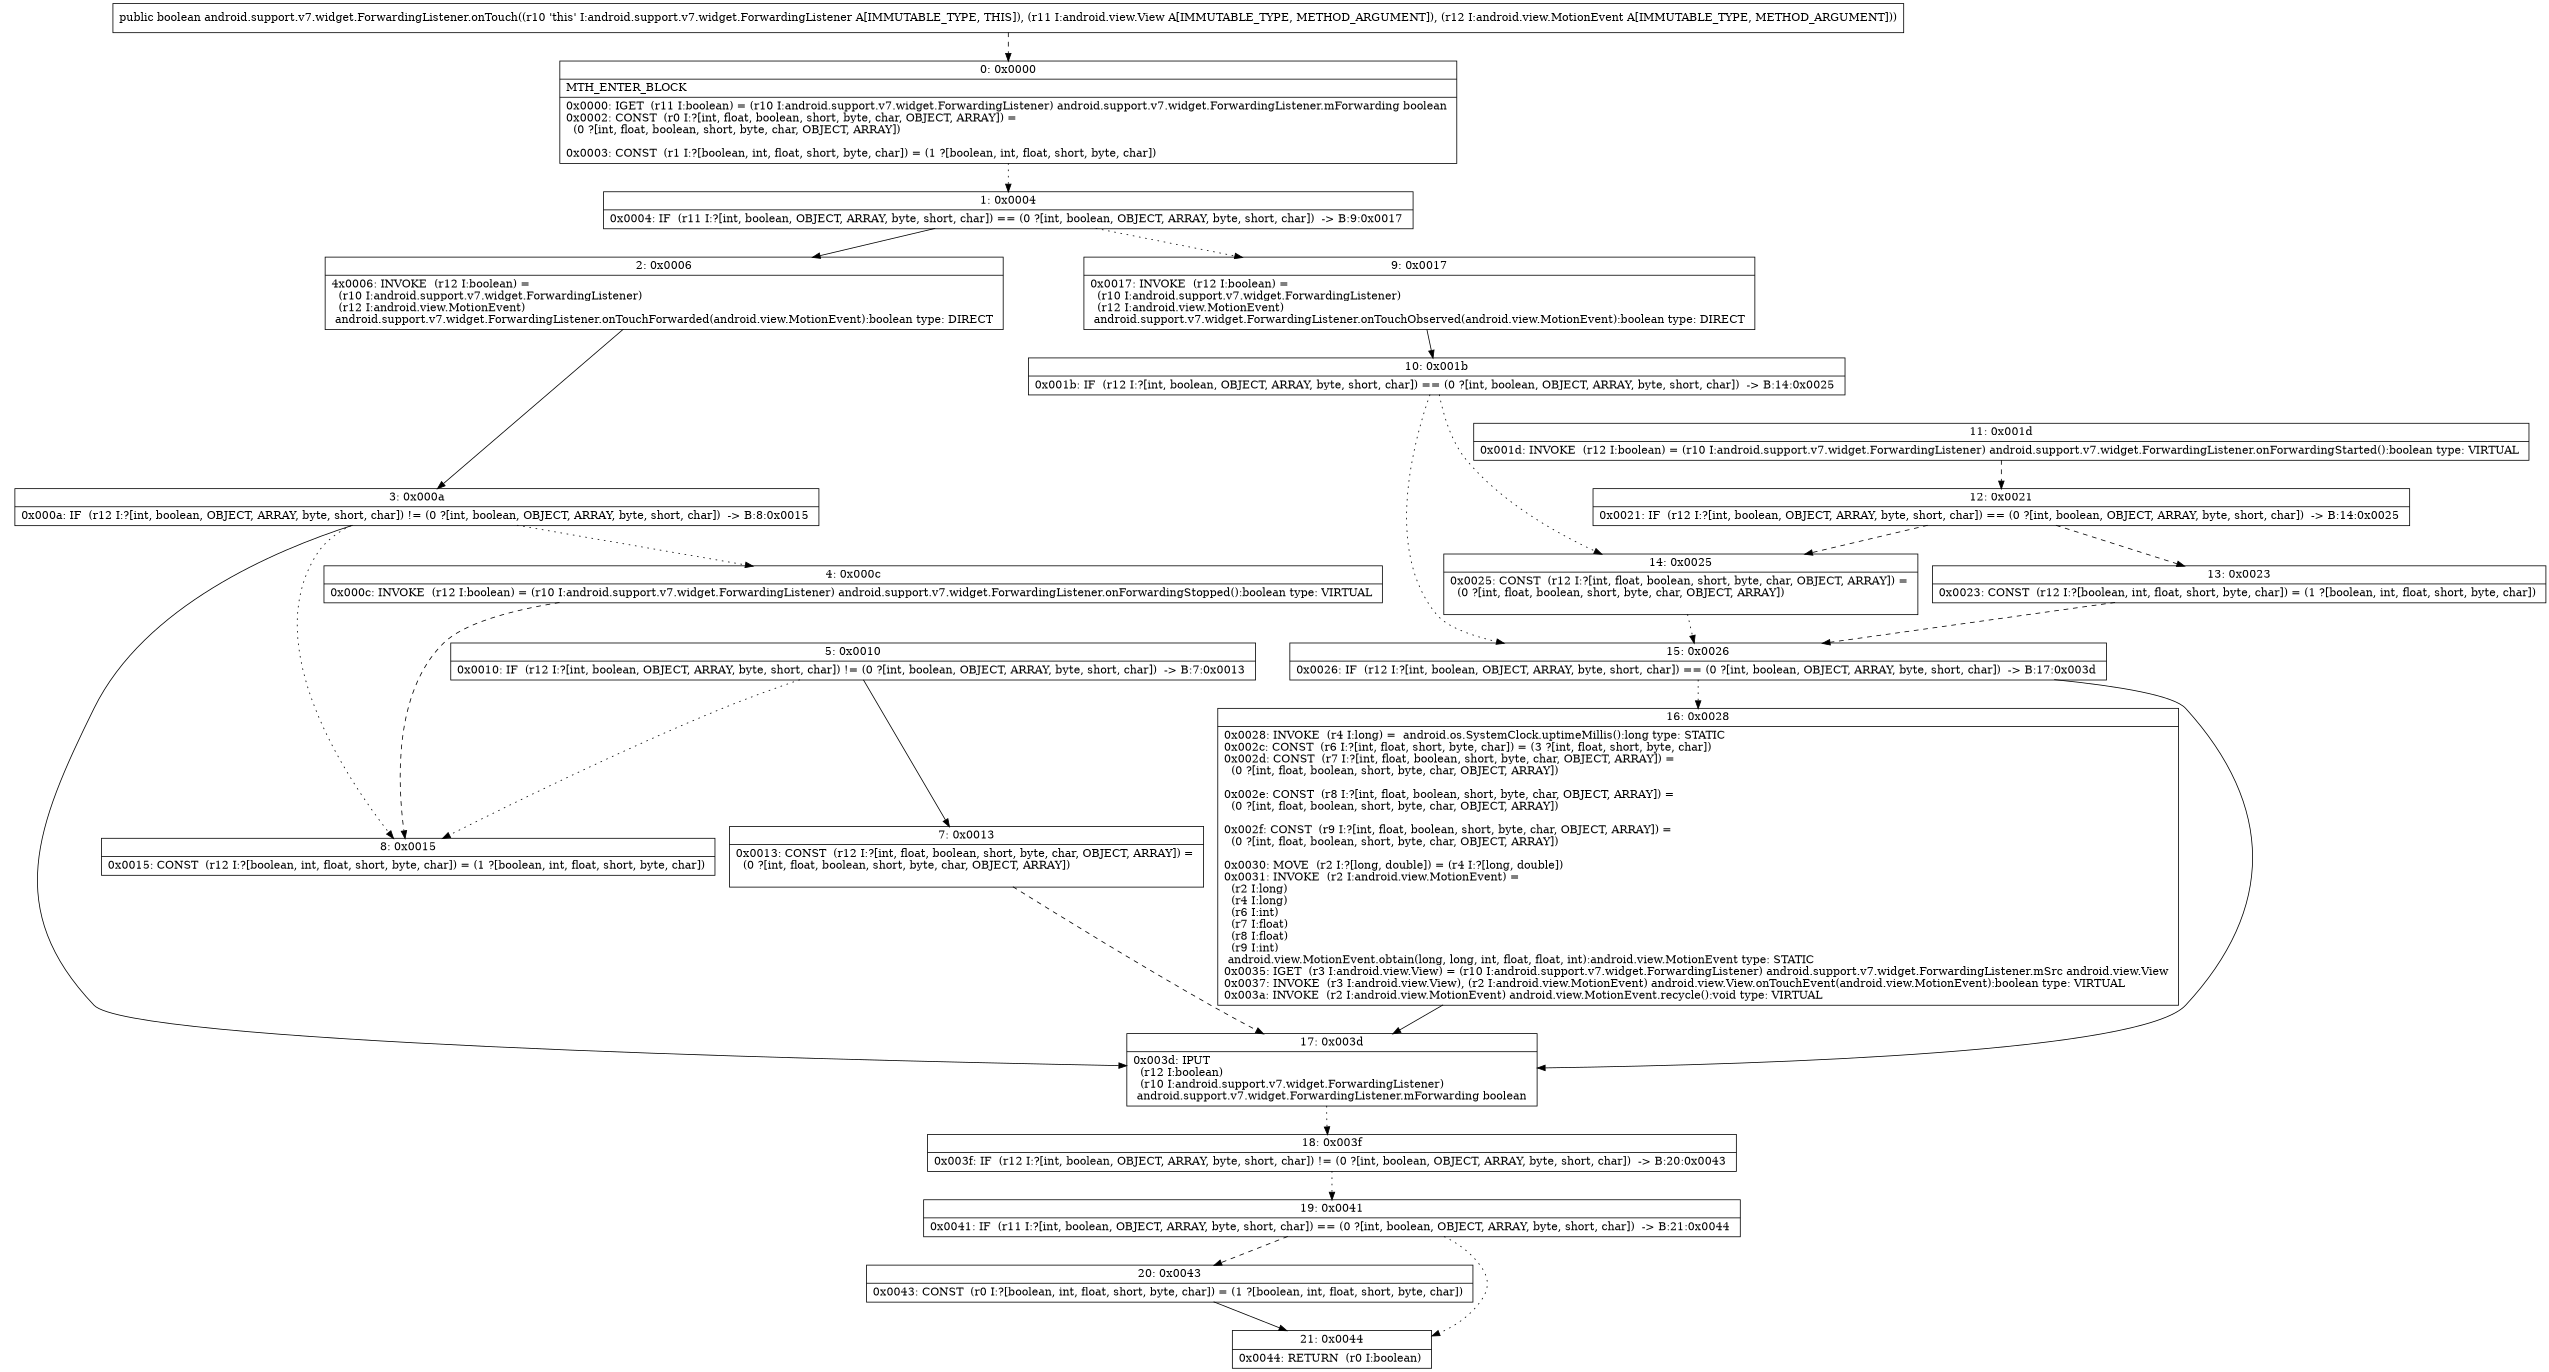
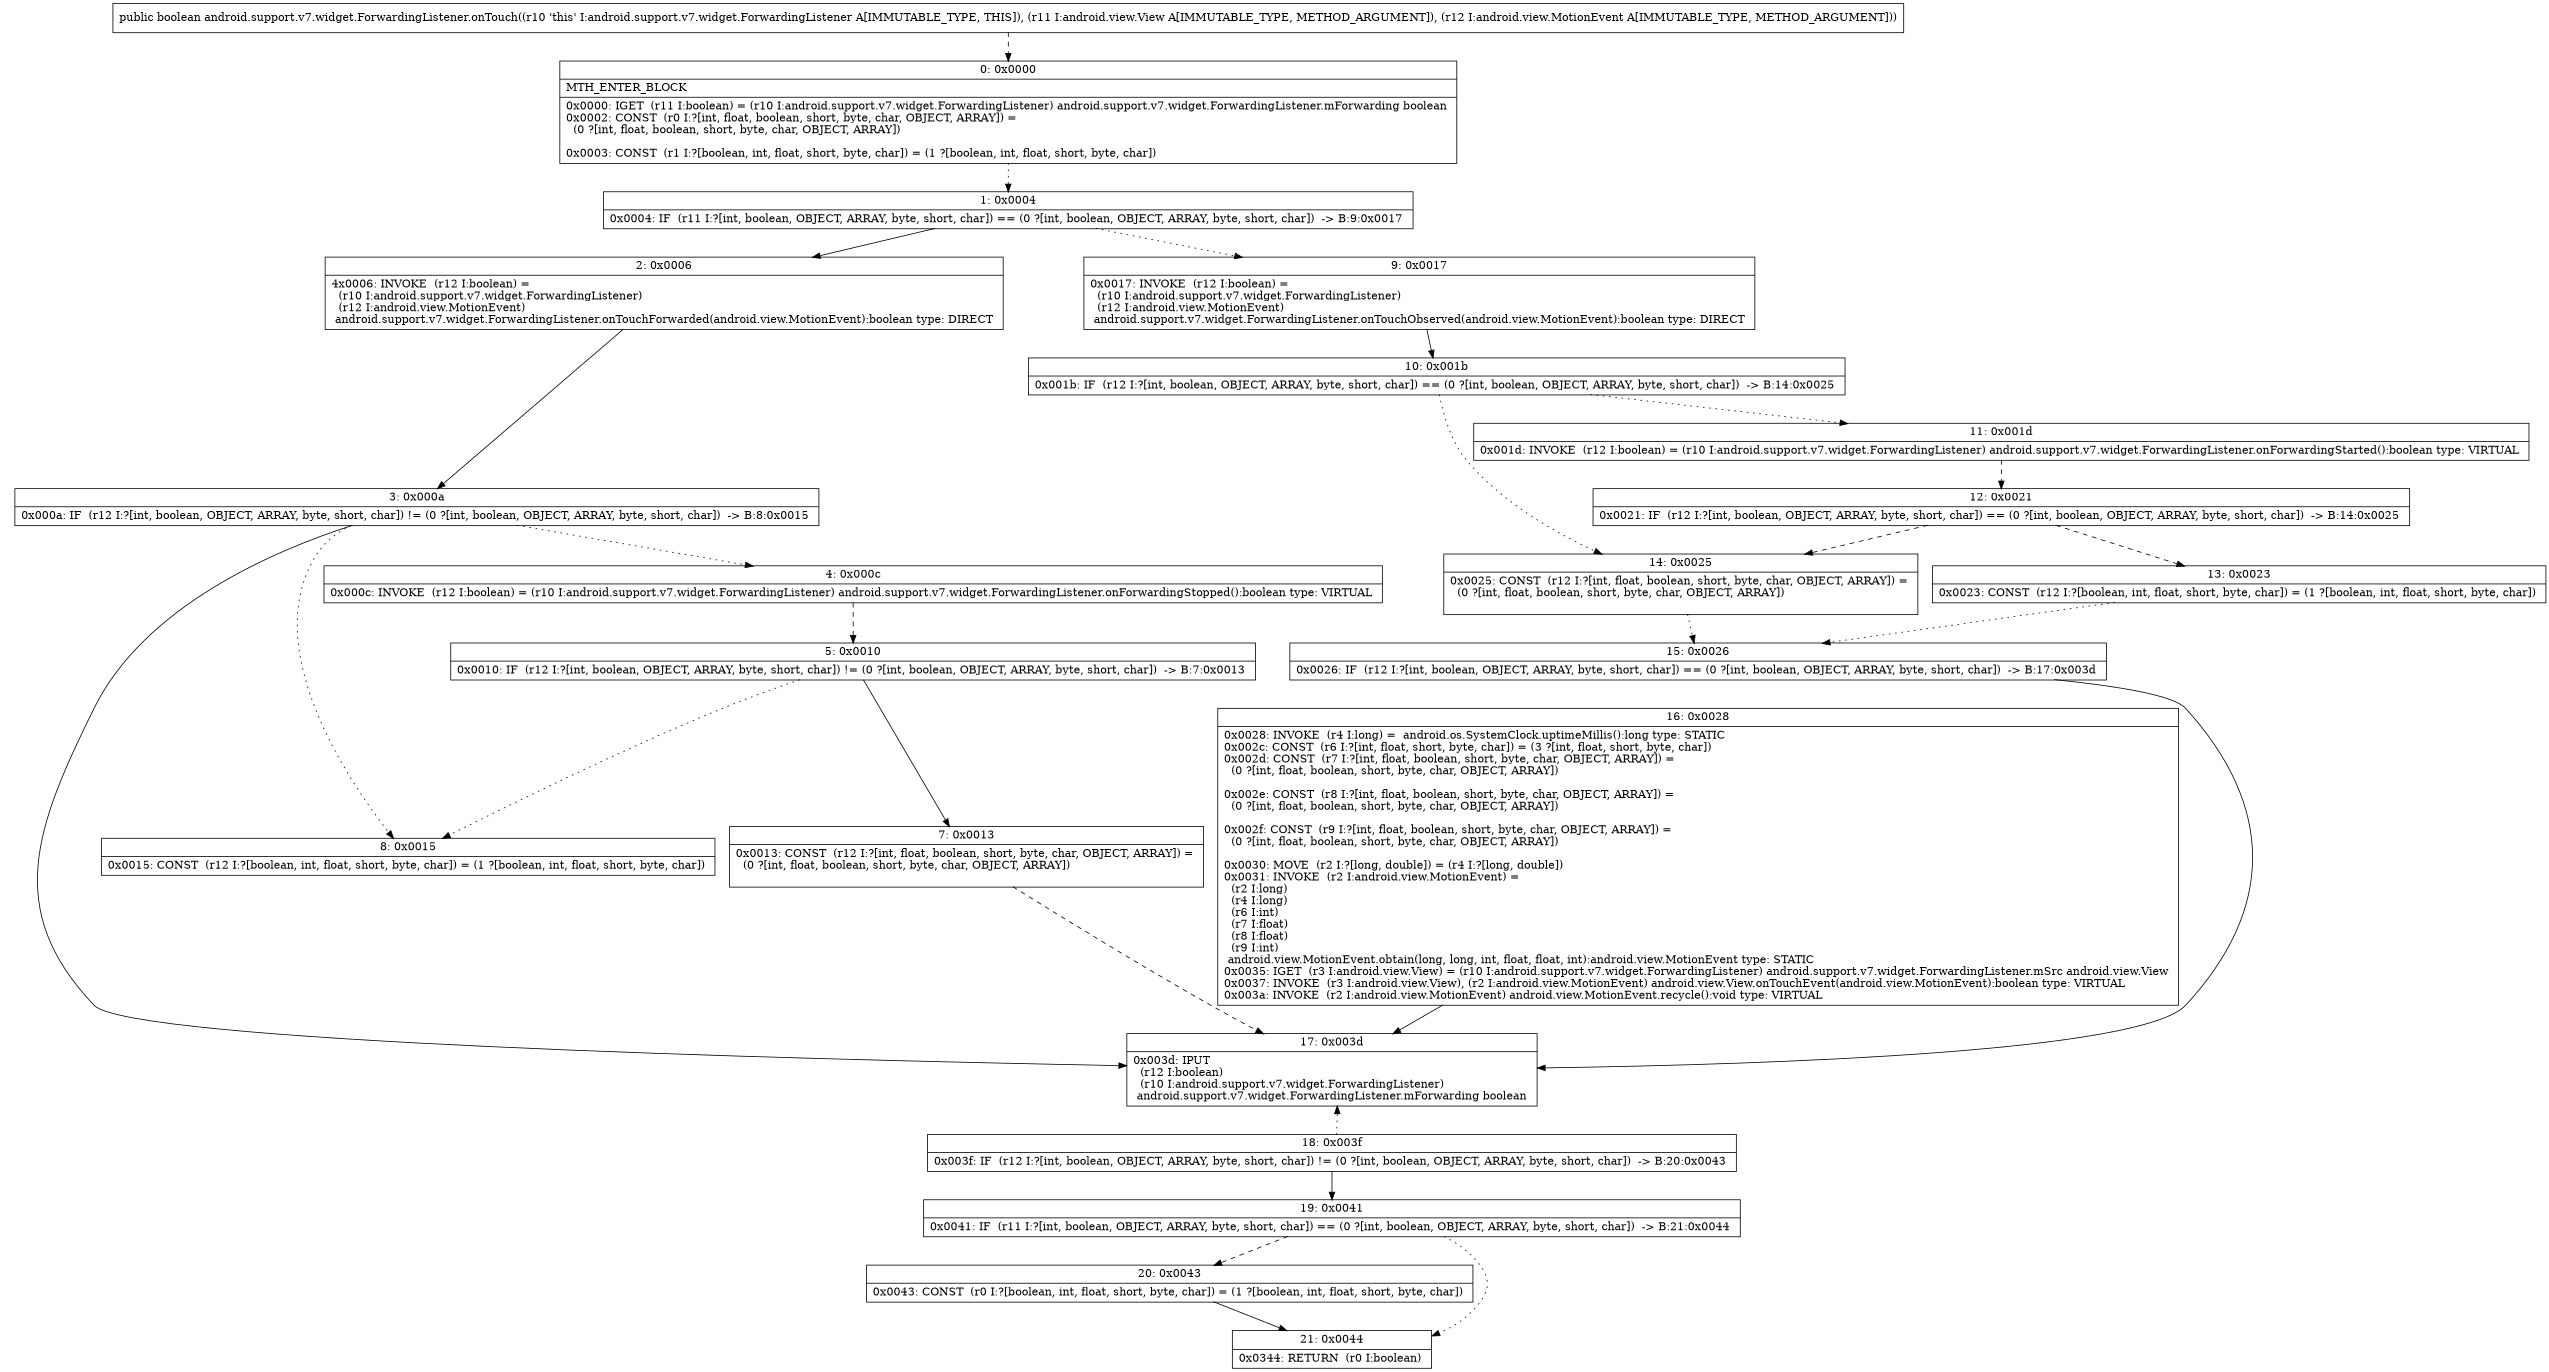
edge "10: 0x001b" -> "15: 0x0026": now "10: 0x001b" -> "11: 0x001d"
edge "13: 0x0023" -> "15: 0x0026": style dashed -> dotted
edge "4: 0x000c" -> "8: 0x0015": now "4: 0x000c" -> "5: 0x0010"
edge "15: 0x0026" -> "16: 0x0028": removed
edge "17: 0x003d" -> "18: 0x003f": reversed
edge "18: 0x003f" -> "19: 0x0041": style dotted -> solid
node "21: 0x0044": text "0x0044: RETURN  (r0 I:boolean)" -> "0x0344: RETURN  (r0 I:boolean)"
